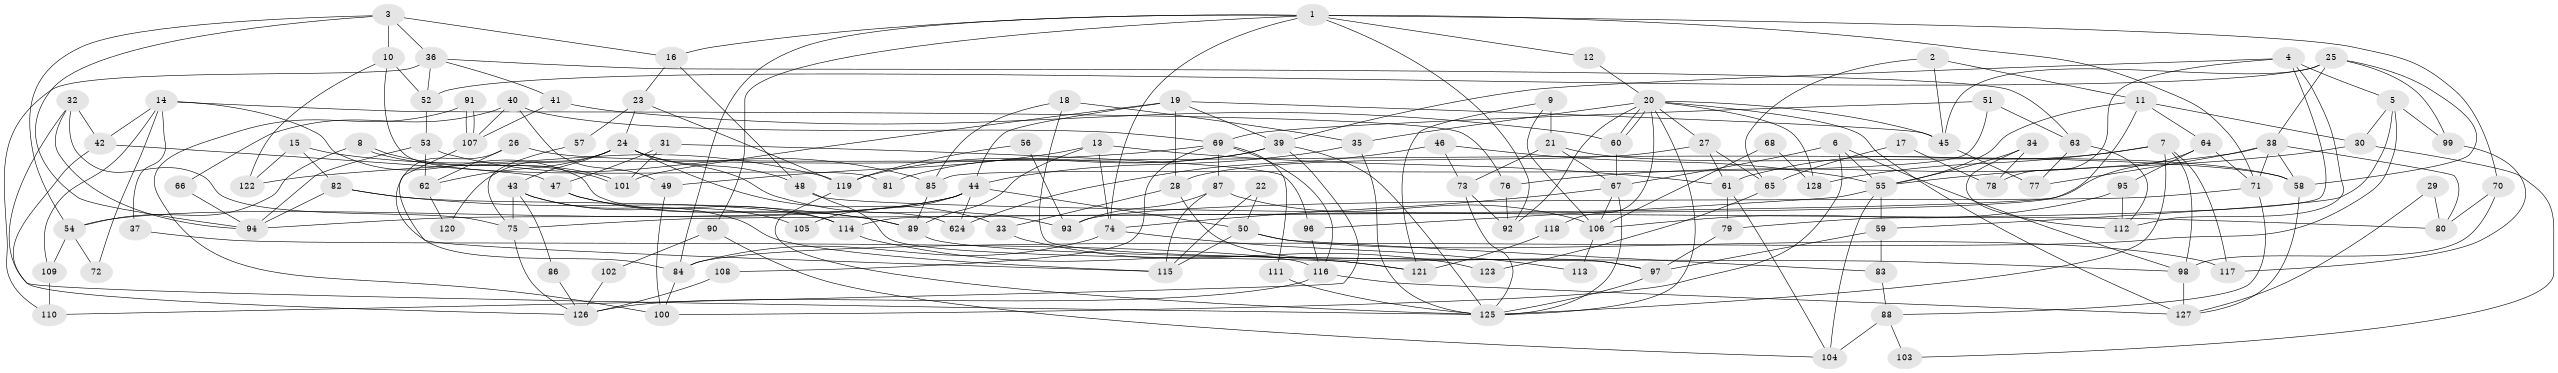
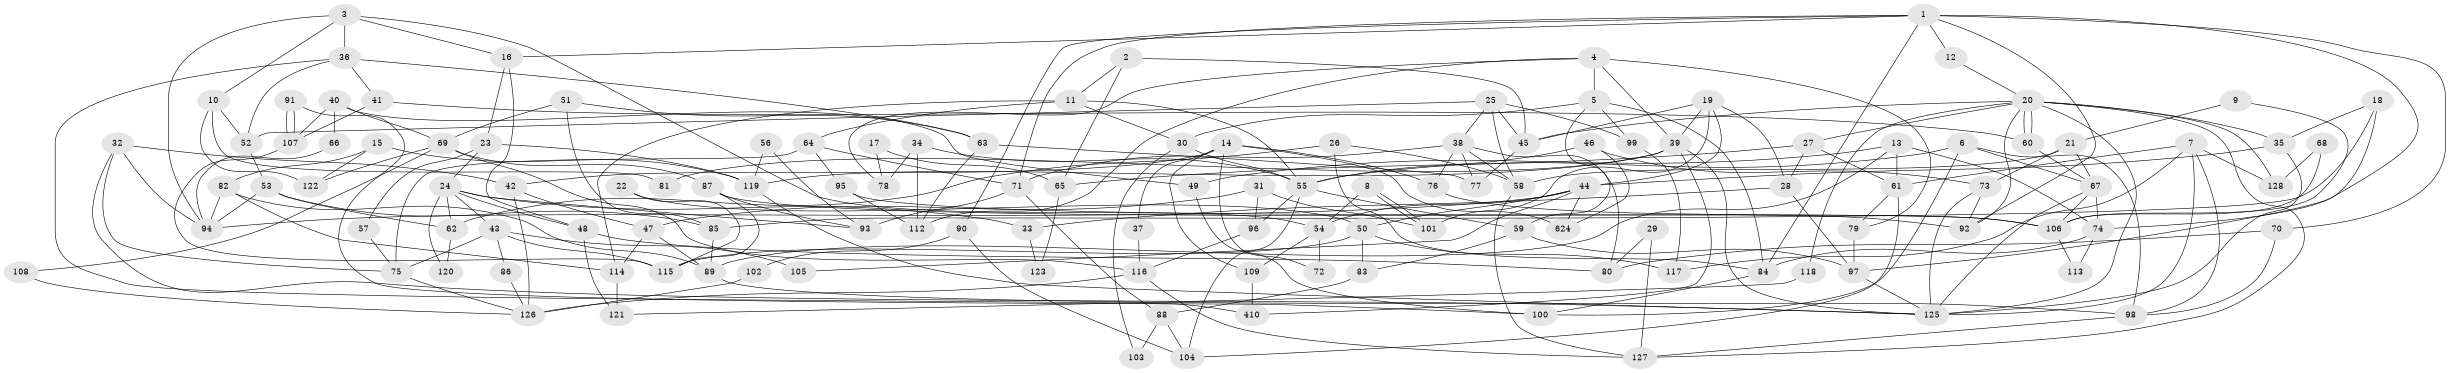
edge "9" -- "121": removed
node "111": removed
node "110": label "110" -> "410"
